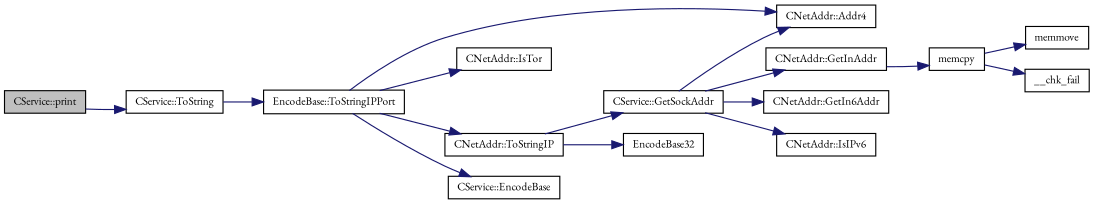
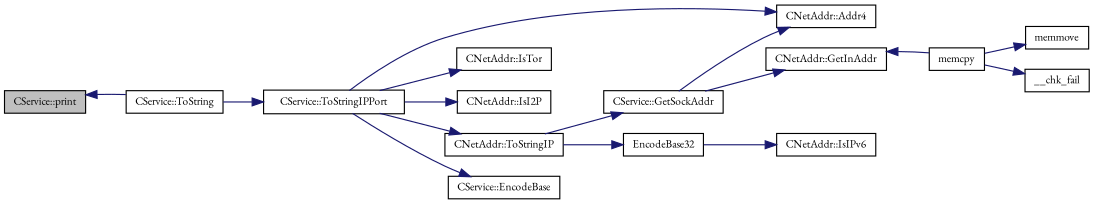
edge "CNetAddr::GetInAddr" -> "memcpy": reversed
node "EncodeBase::ToStringIPPort": label "EncodeBase::ToStringIPPort" -> "CService::ToStringIPPort"
node "CNetAddr::IsI2P": added
node "CNetAddr::GetIn6Addr": removed
edge "CService::print" -> "CService::ToString": reversed
edge "CService::GetSockAddr" -> "CNetAddr::IsIPv6": now "EncodeBase32" -> "CNetAddr::IsIPv6"
